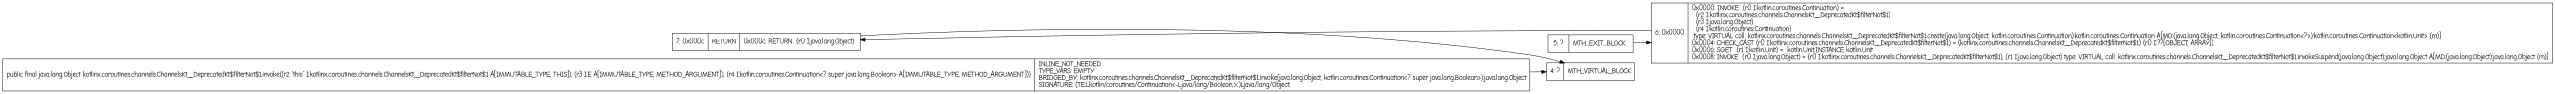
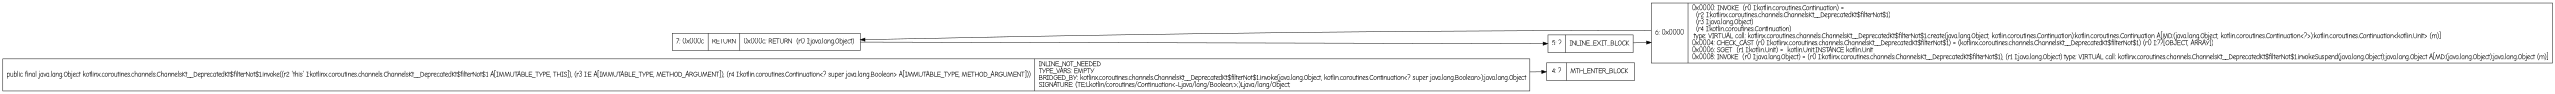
edge "7: 0x000c" -> "4: ?": now "7: 0x000c" -> "5: ?"
node "5: ?": text "MTH_EXIT_BLOCK" -> "INLINE_EXIT_BLOCK"
node "4: ?": text "MTH_VIRTUAL_BLOCK" -> "MTH_ENTER_BLOCK"
